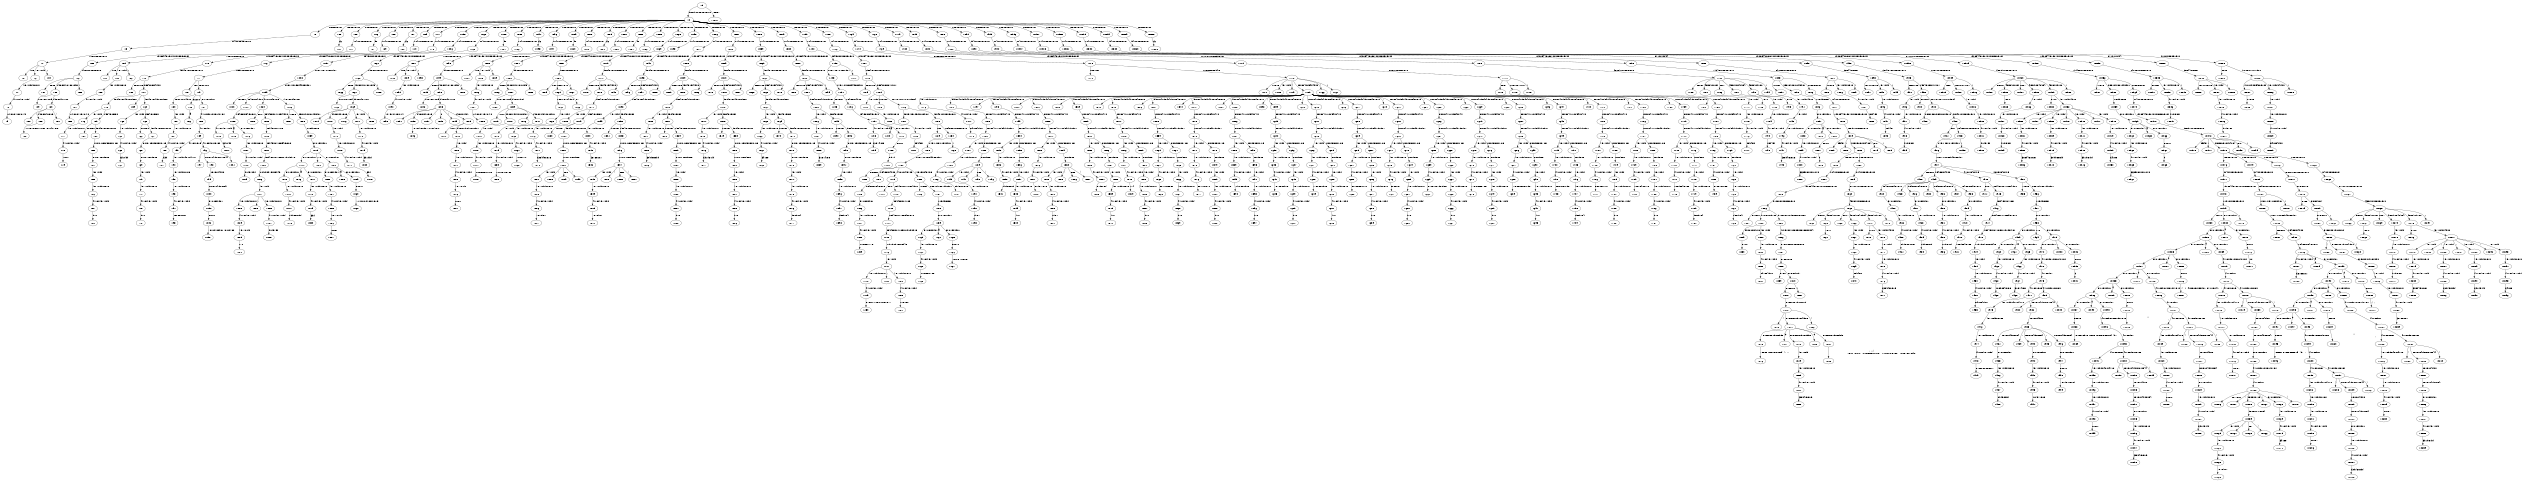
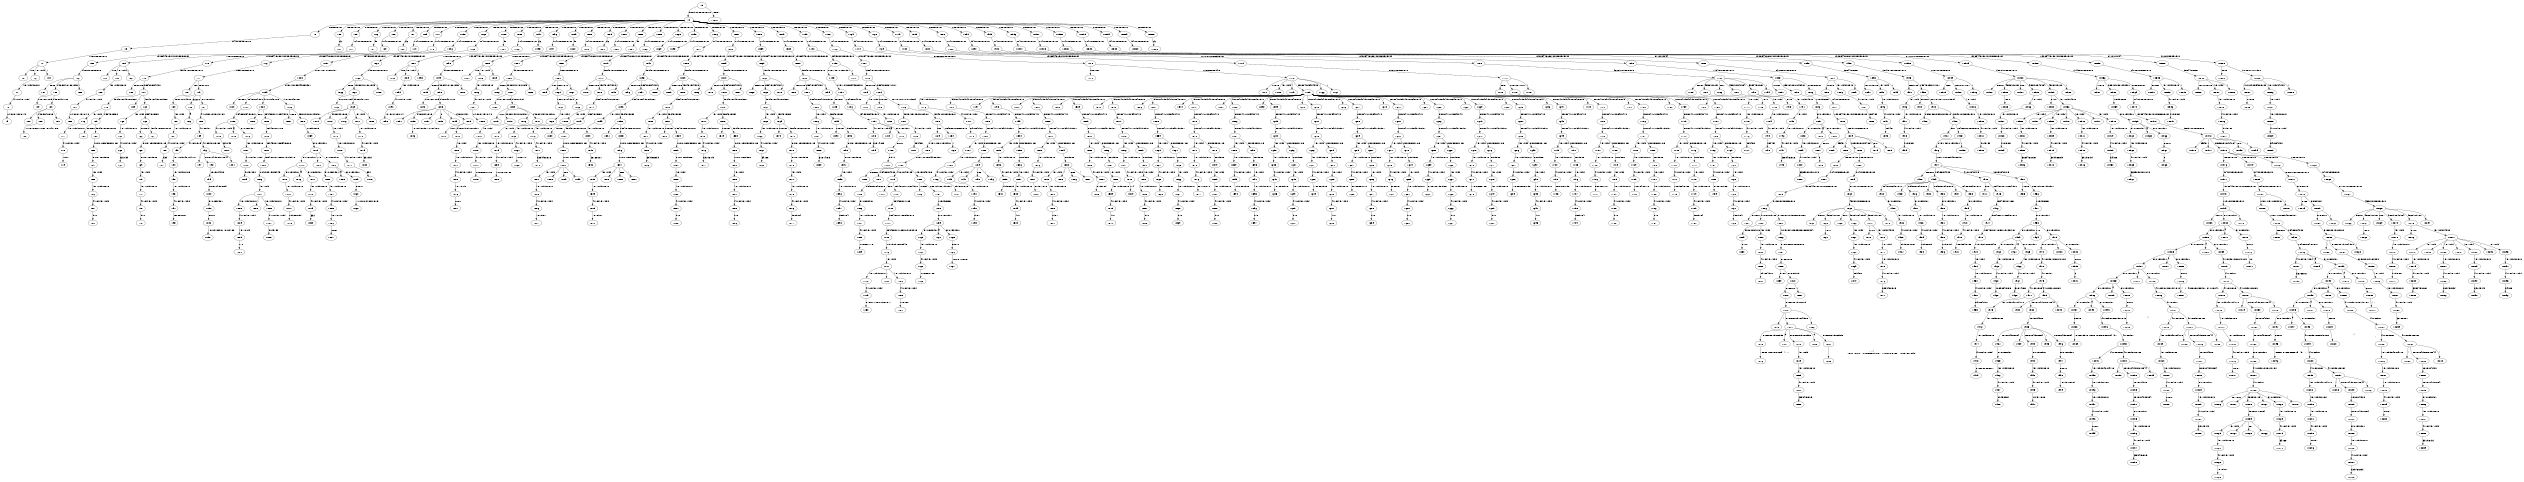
edge "n782" -> "n792": label "fetch_into" -> "@tablename"
